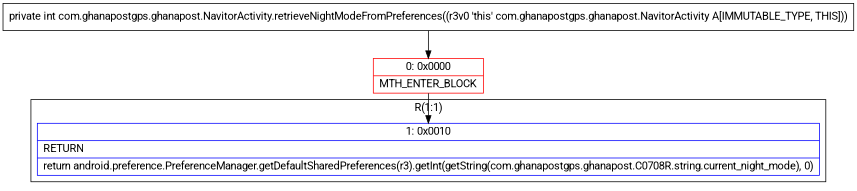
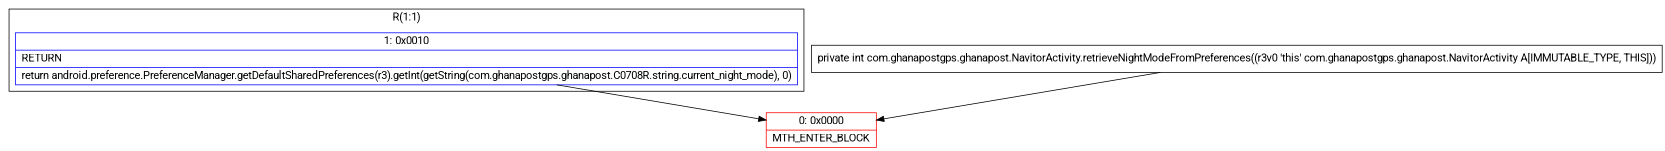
edge "0: 0x0000" -> "1: 0x0010": reversed
